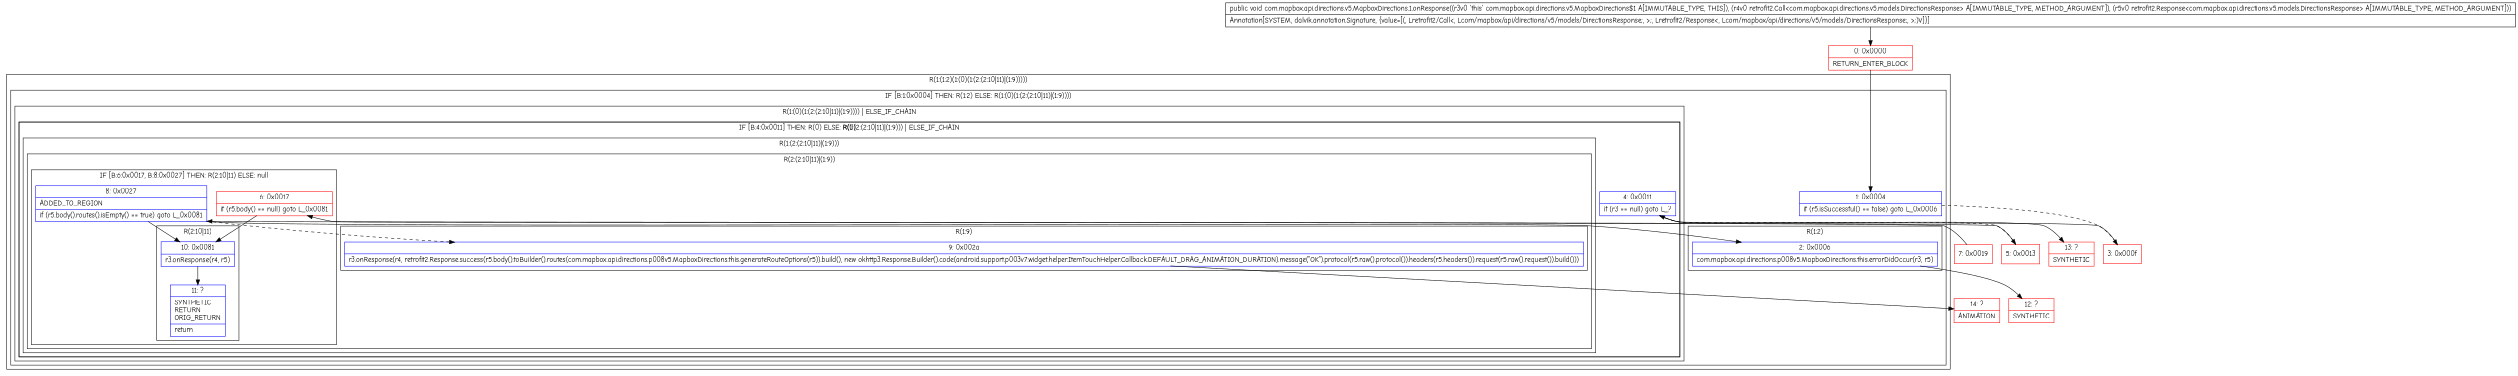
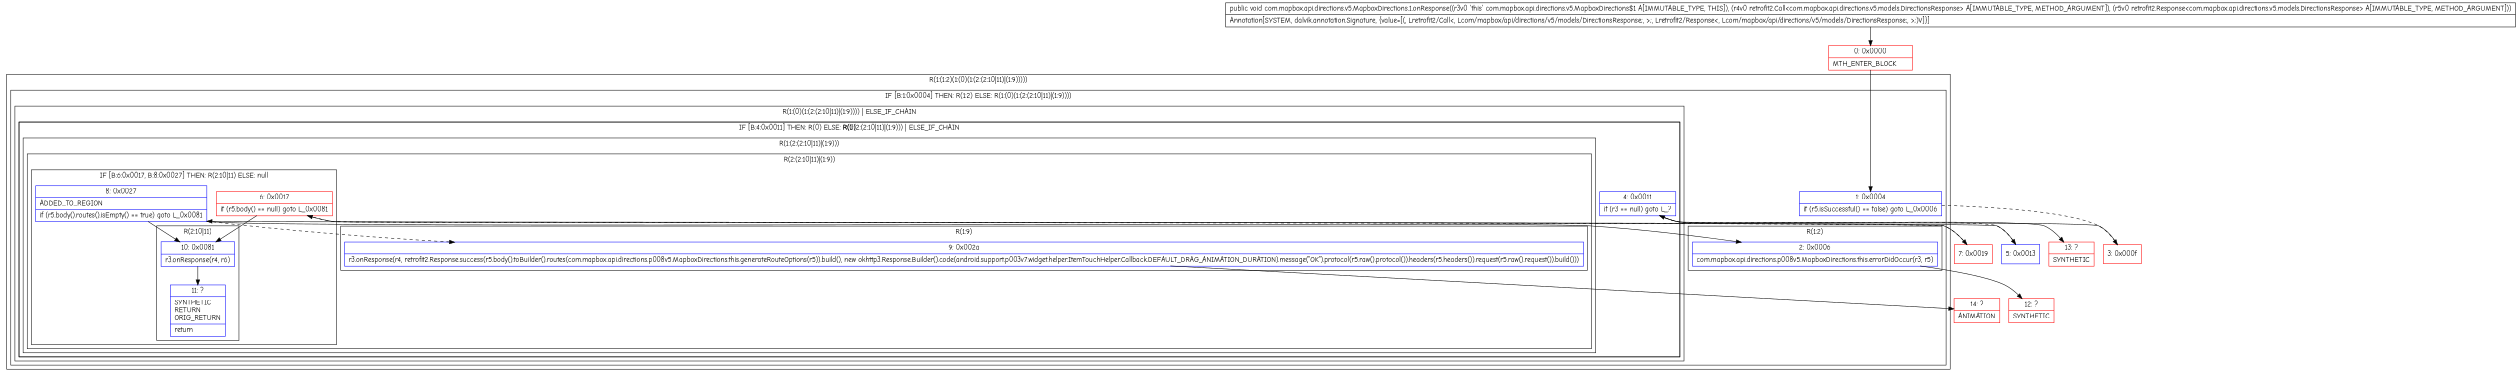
node "0: 0x0000": text "RETURN_ENTER_BLOCK" -> "MTH_ENTER_BLOCK"
edge "6: 0x0017" -> "7: 0x0019": added
node "5: 0x0013": color red -> blue
node "10: 0x0081": text "r3.onResponse(r4, r5)" -> "r3.onResponse(r4, r6)"
